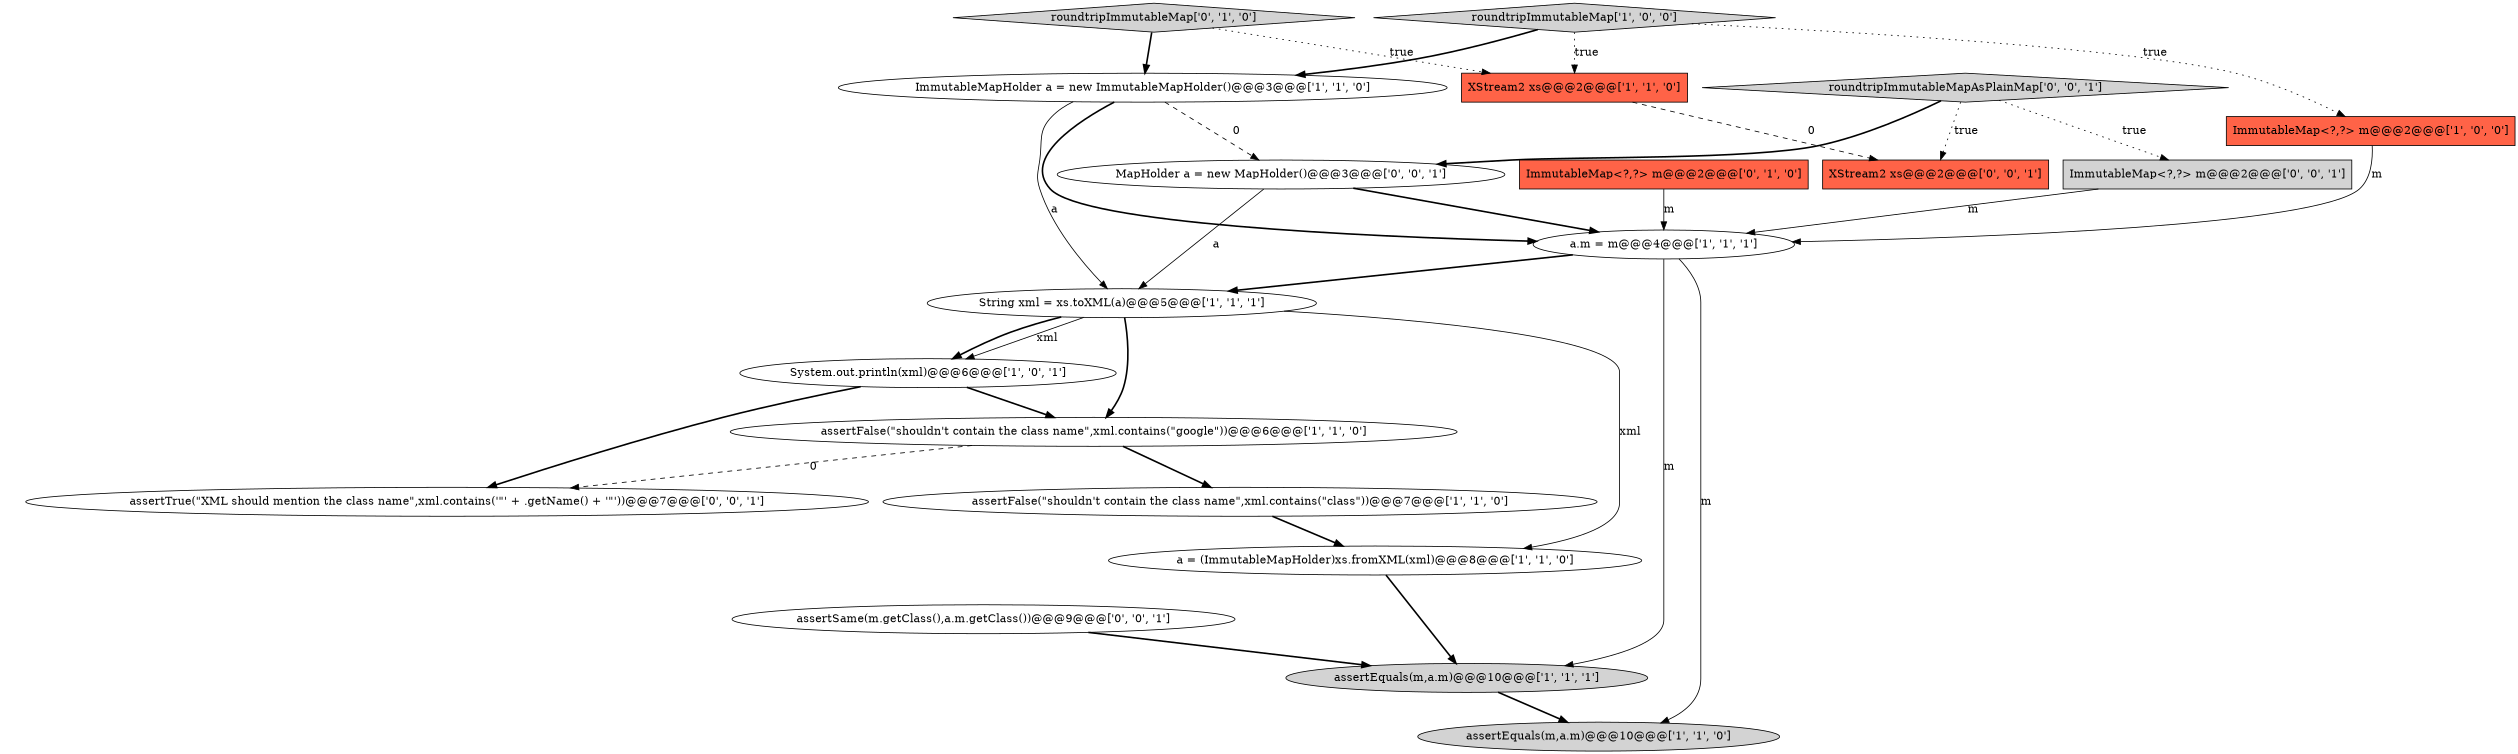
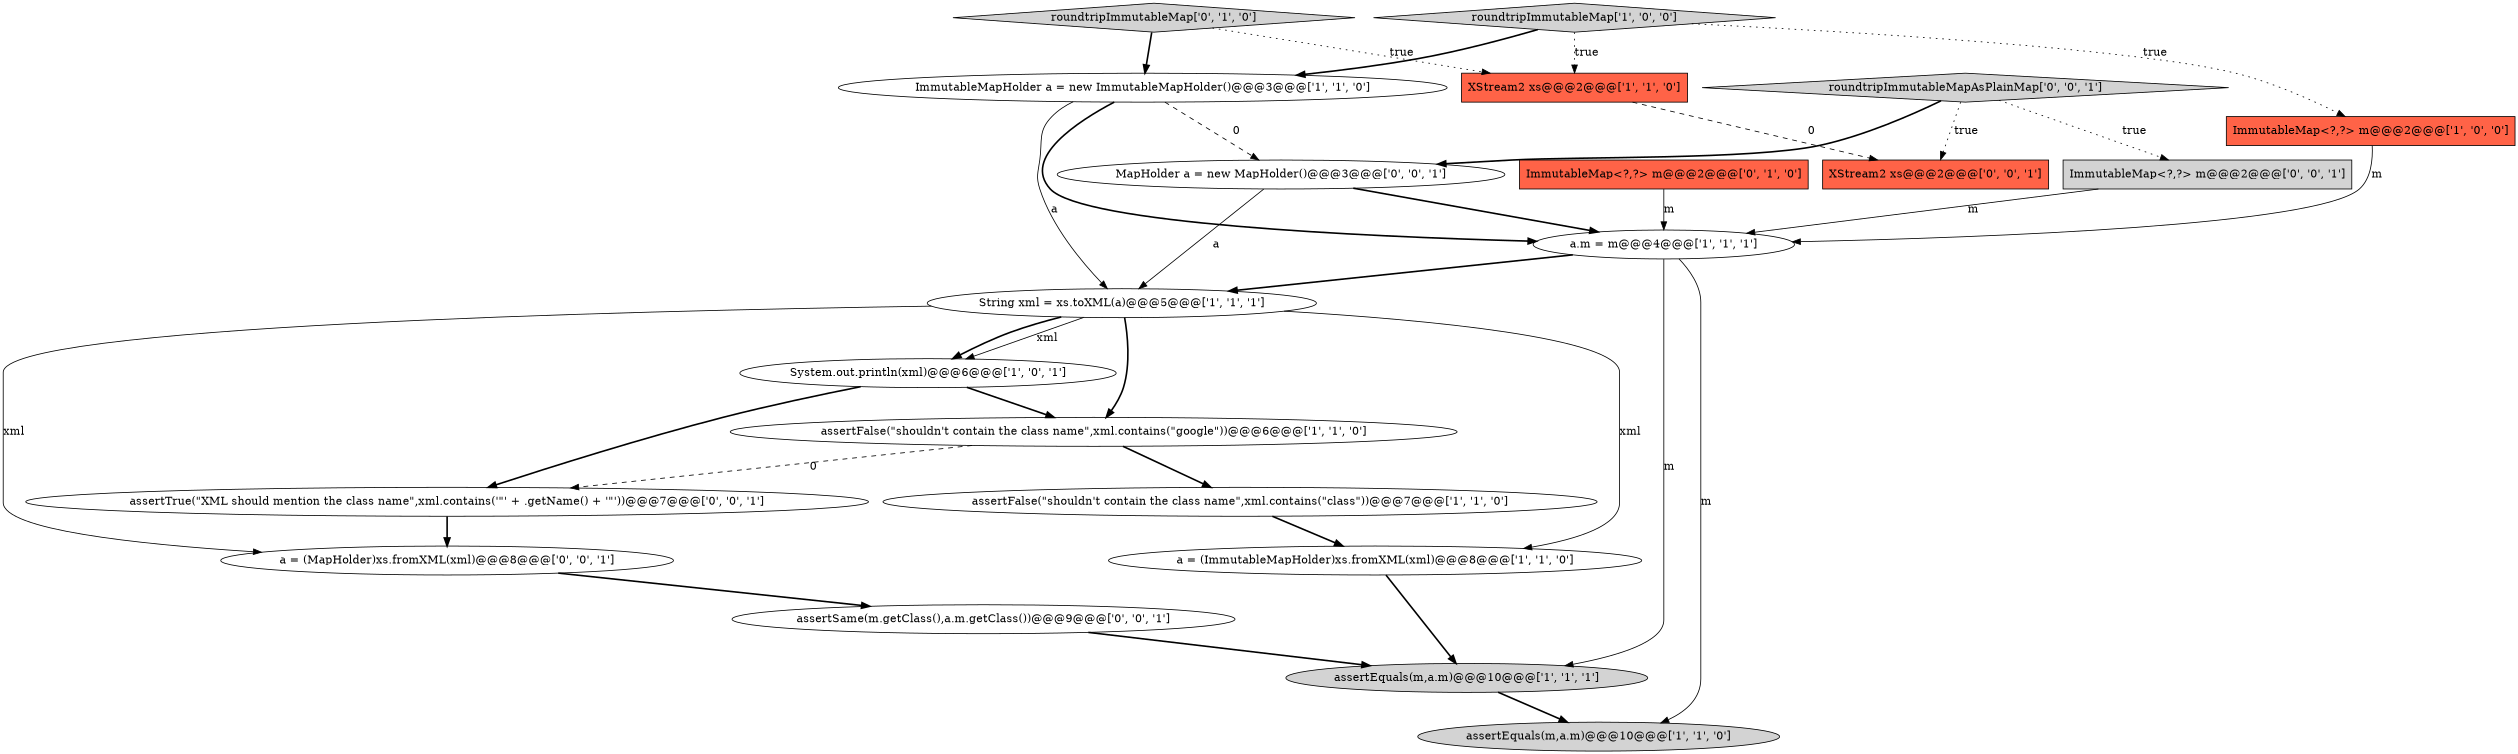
node "a = (MapHolder)xs.fromXML(xml)@@@8@@@['0', '0', '1']": added
